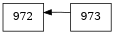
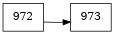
edge "973" -> "972": reversed
